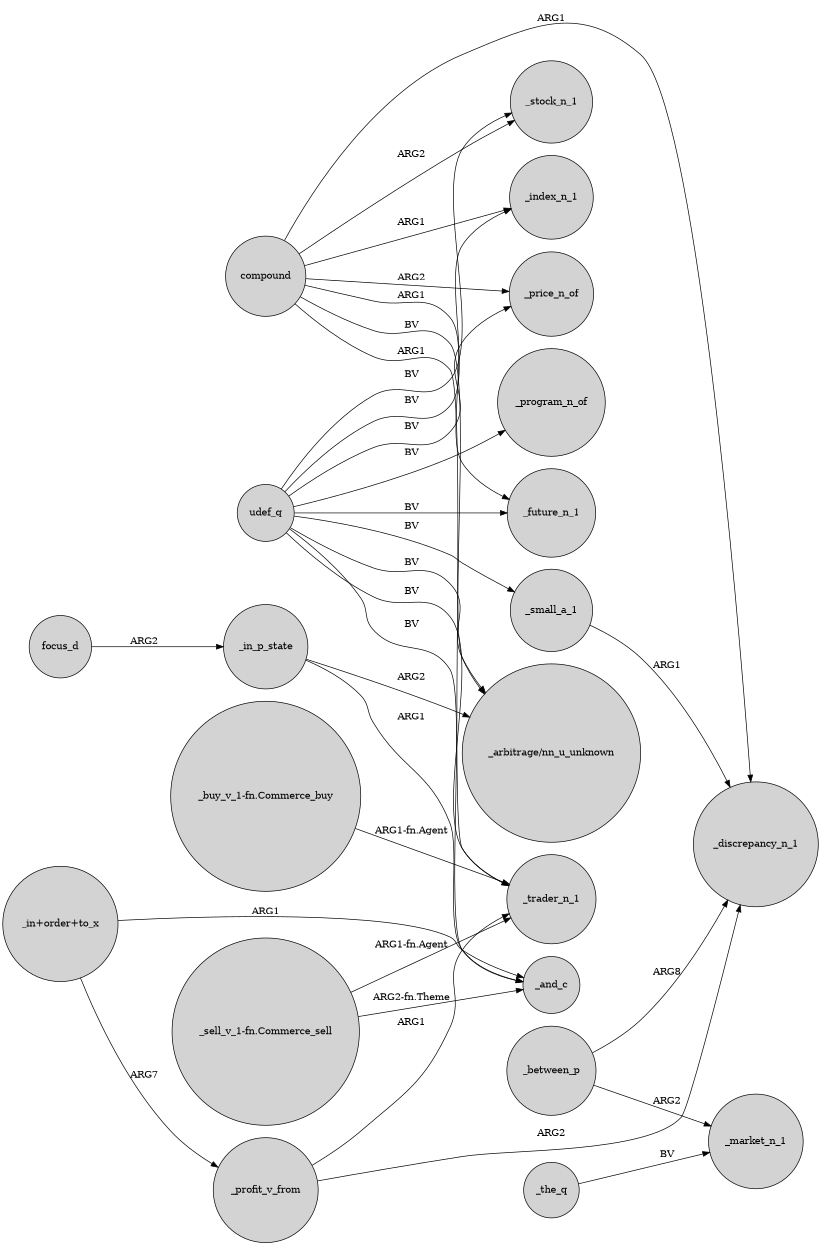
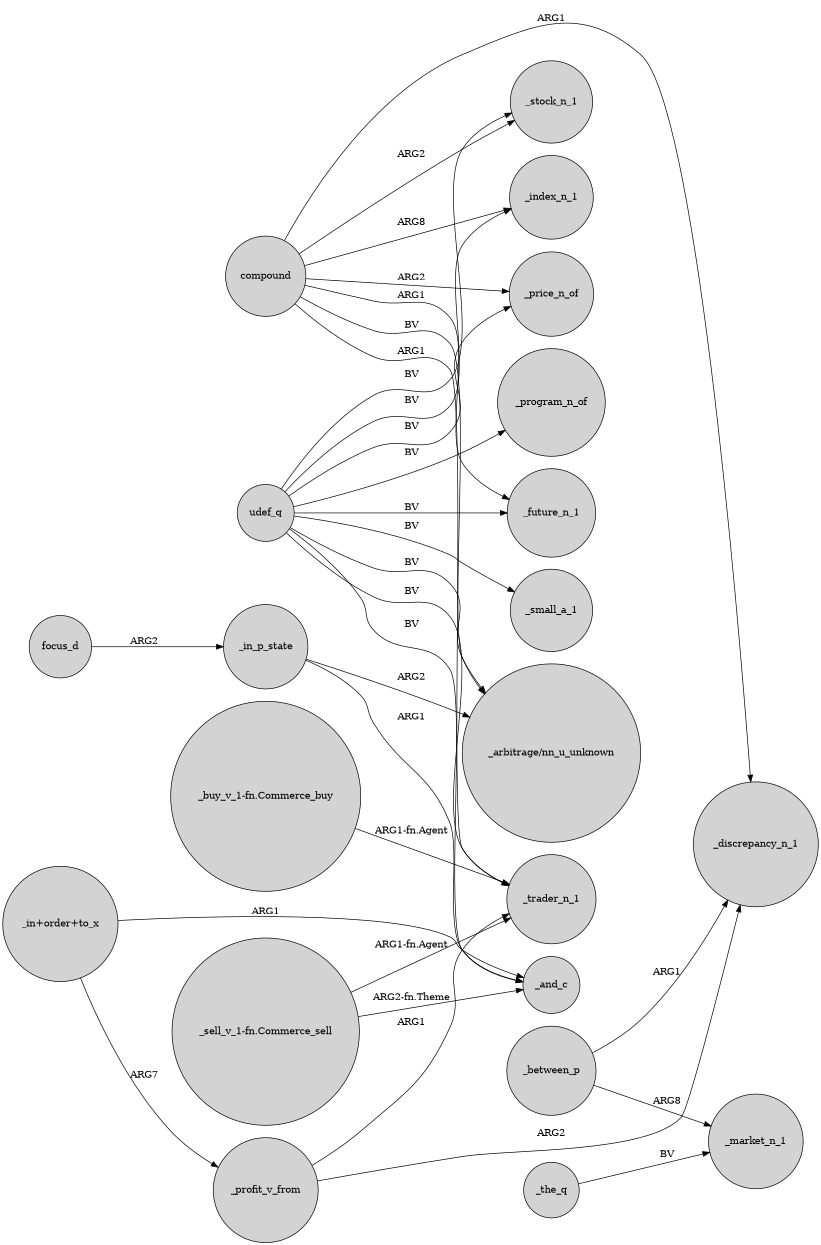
edge "compound" -> "_index_n_1": label "ARG1" -> "ARG8"
edge "_small_a_1" -> "_discrepancy_n_1": removed, label "ARG1"
edge "_between_p" -> "_discrepancy_n_1": label "ARG8" -> "ARG1"
edge "_between_p" -> "_market_n_1": label "ARG2" -> "ARG8"
